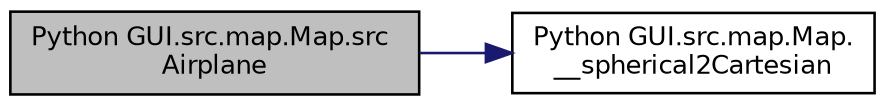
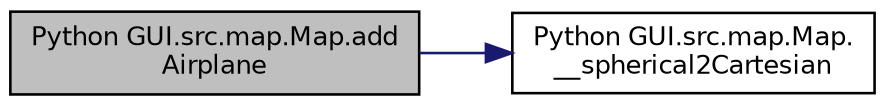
node "Python GUI.src.map.Map.src Airplane": label "Python GUI.src.map.Map.src Airplane" -> "Python GUI.src.map.Map.add Airplane"
